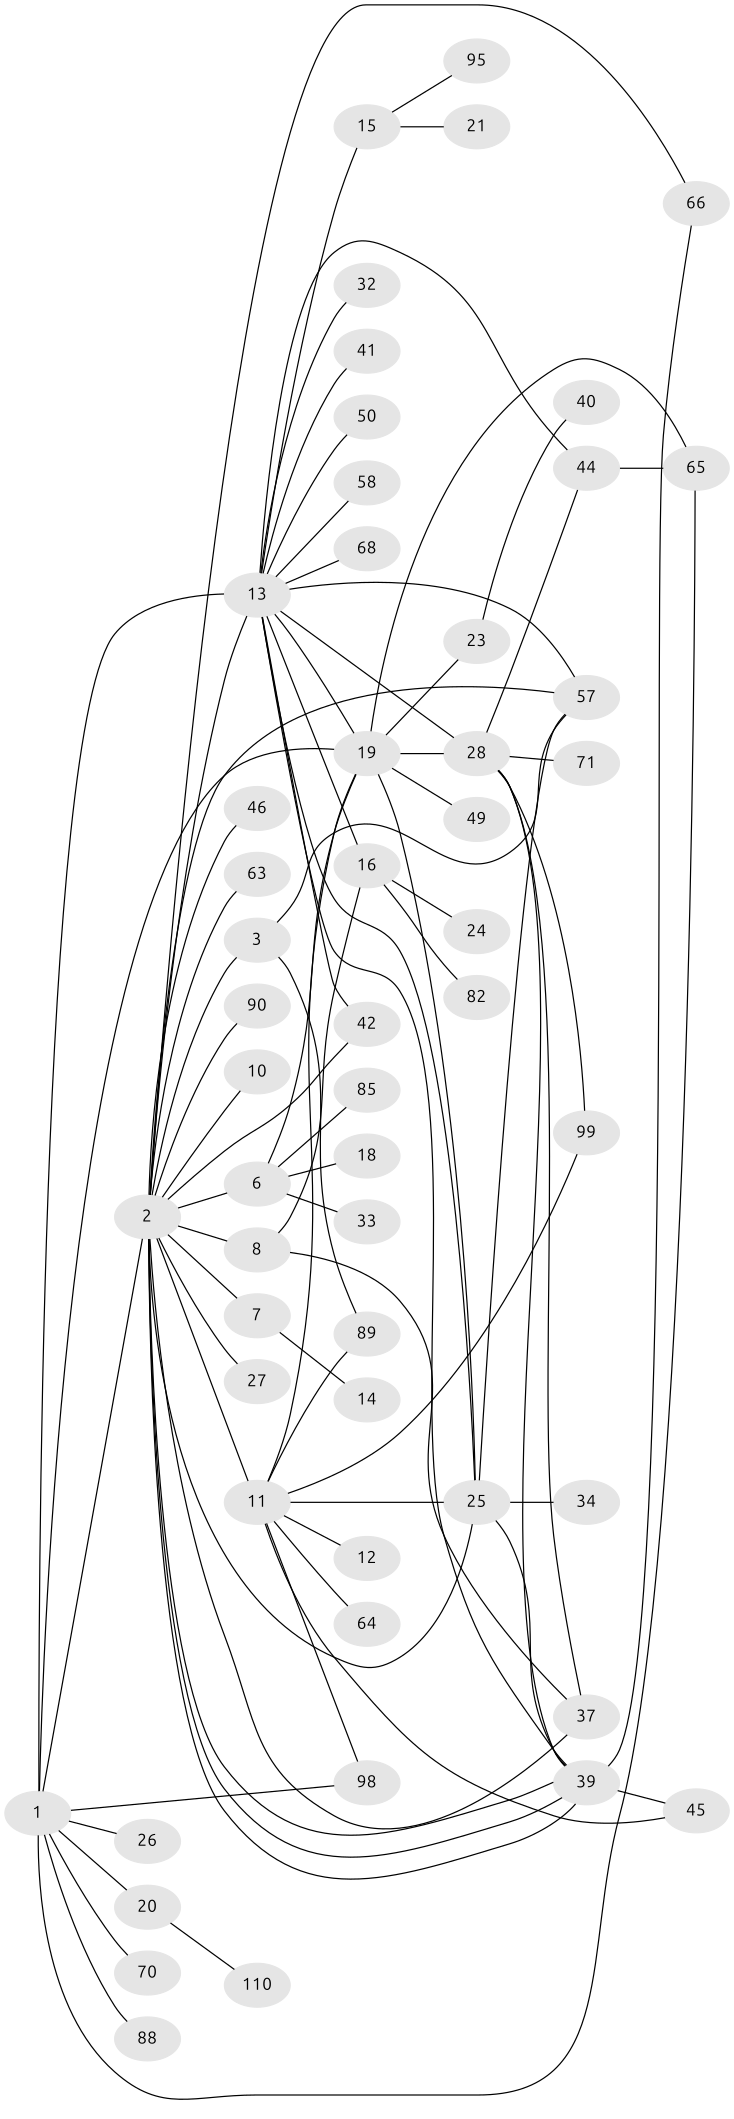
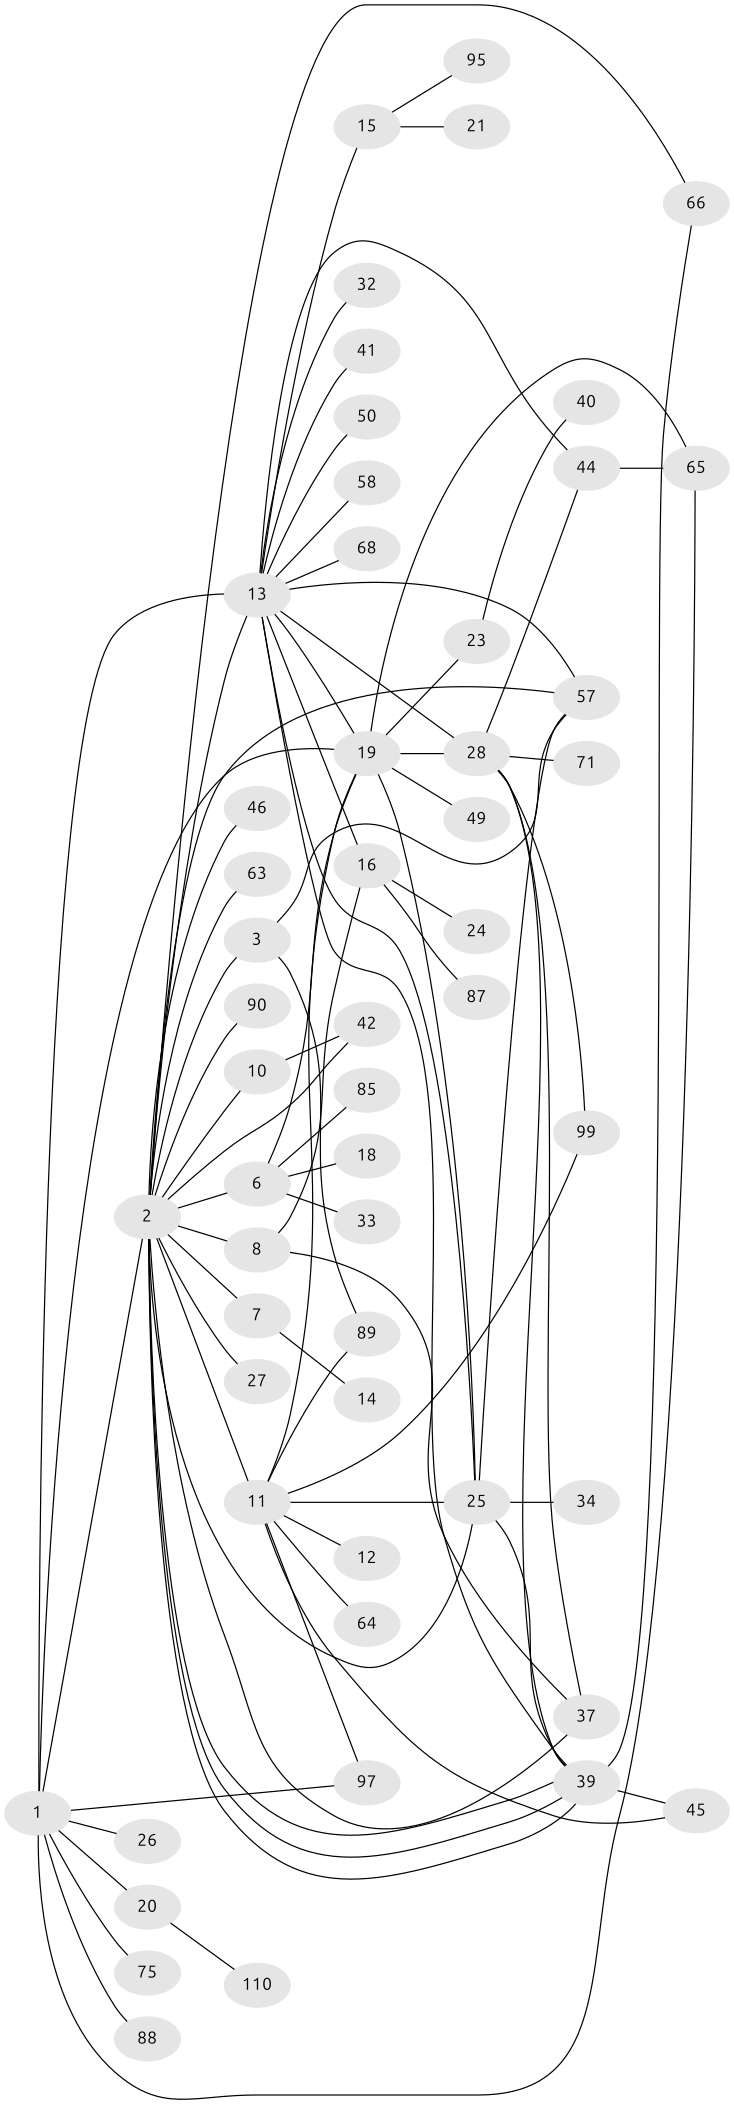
edge "13" -- "42": now "10" -- "42"
node "82": label "82" -> "87"
node "98": label "98" -> "97"
node "70": label "70" -> "75"
